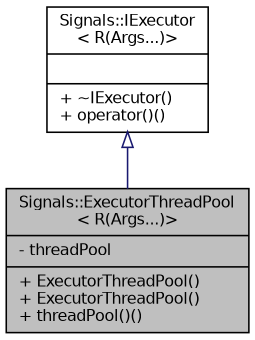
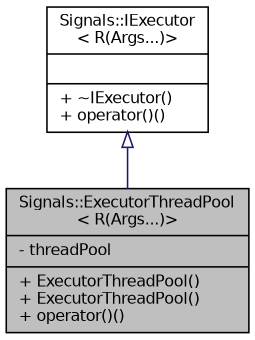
node "Signals::ExecutorThreadPool": text "+ threadPool()()" -> "+ operator()()"
